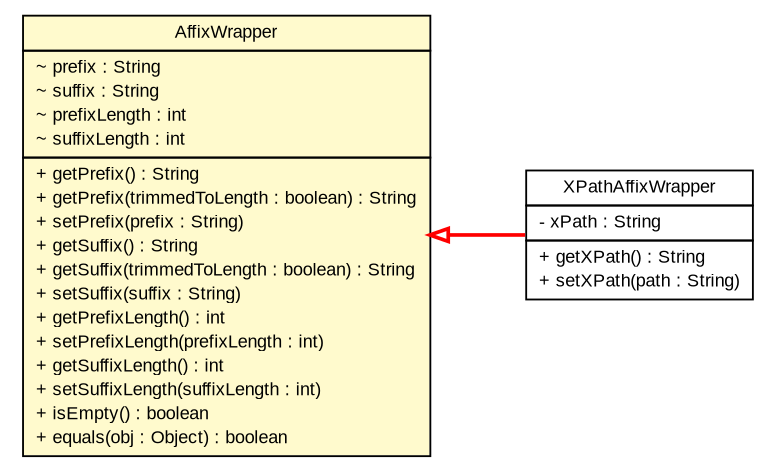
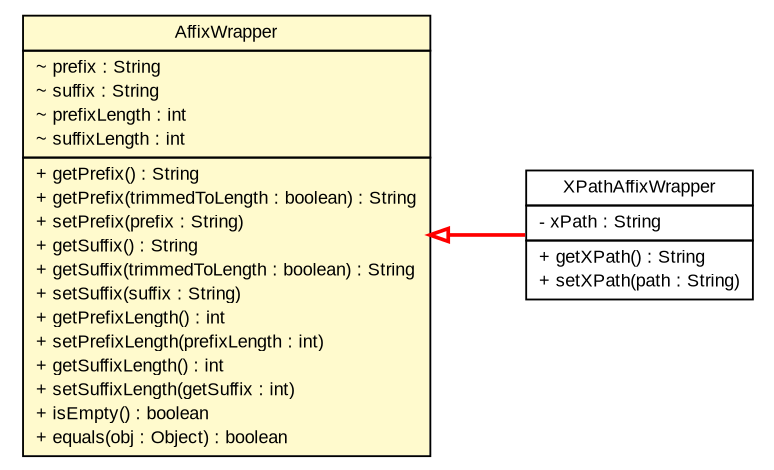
node "AffixWrapper": text "+ setSuffixLength(suffixLength : int)" -> "+ setSuffixLength(getSuffix : int)"
